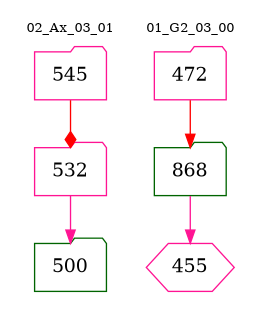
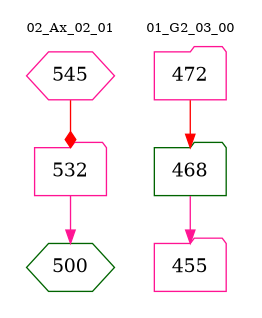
cluster "02_Ax_03_01": label "02_Ax_03_01" -> "02_Ax_02_01"
node "545": shape folder -> hexagon
node "868": label "868" -> "468"
node "500": shape folder -> hexagon
node "455": shape hexagon -> folder
